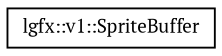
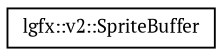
node "lgfx::v1::SpriteBuffer": label "lgfx::v1::SpriteBuffer" -> "lgfx::v2::SpriteBuffer"
